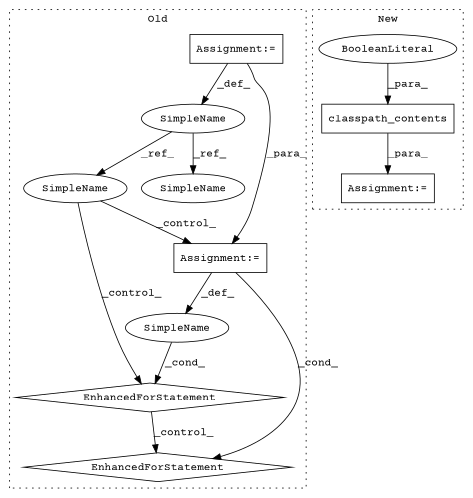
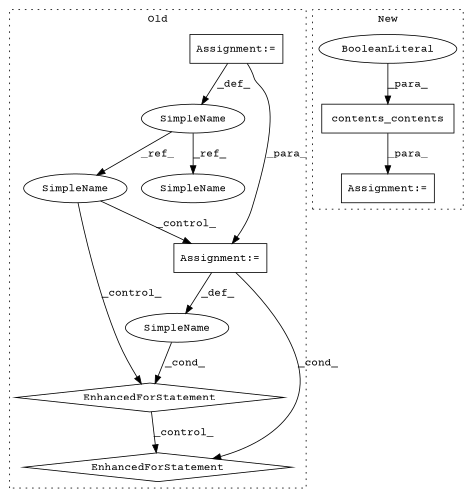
node "classpath_contents": label "classpath_contents" -> "contents_contents"
